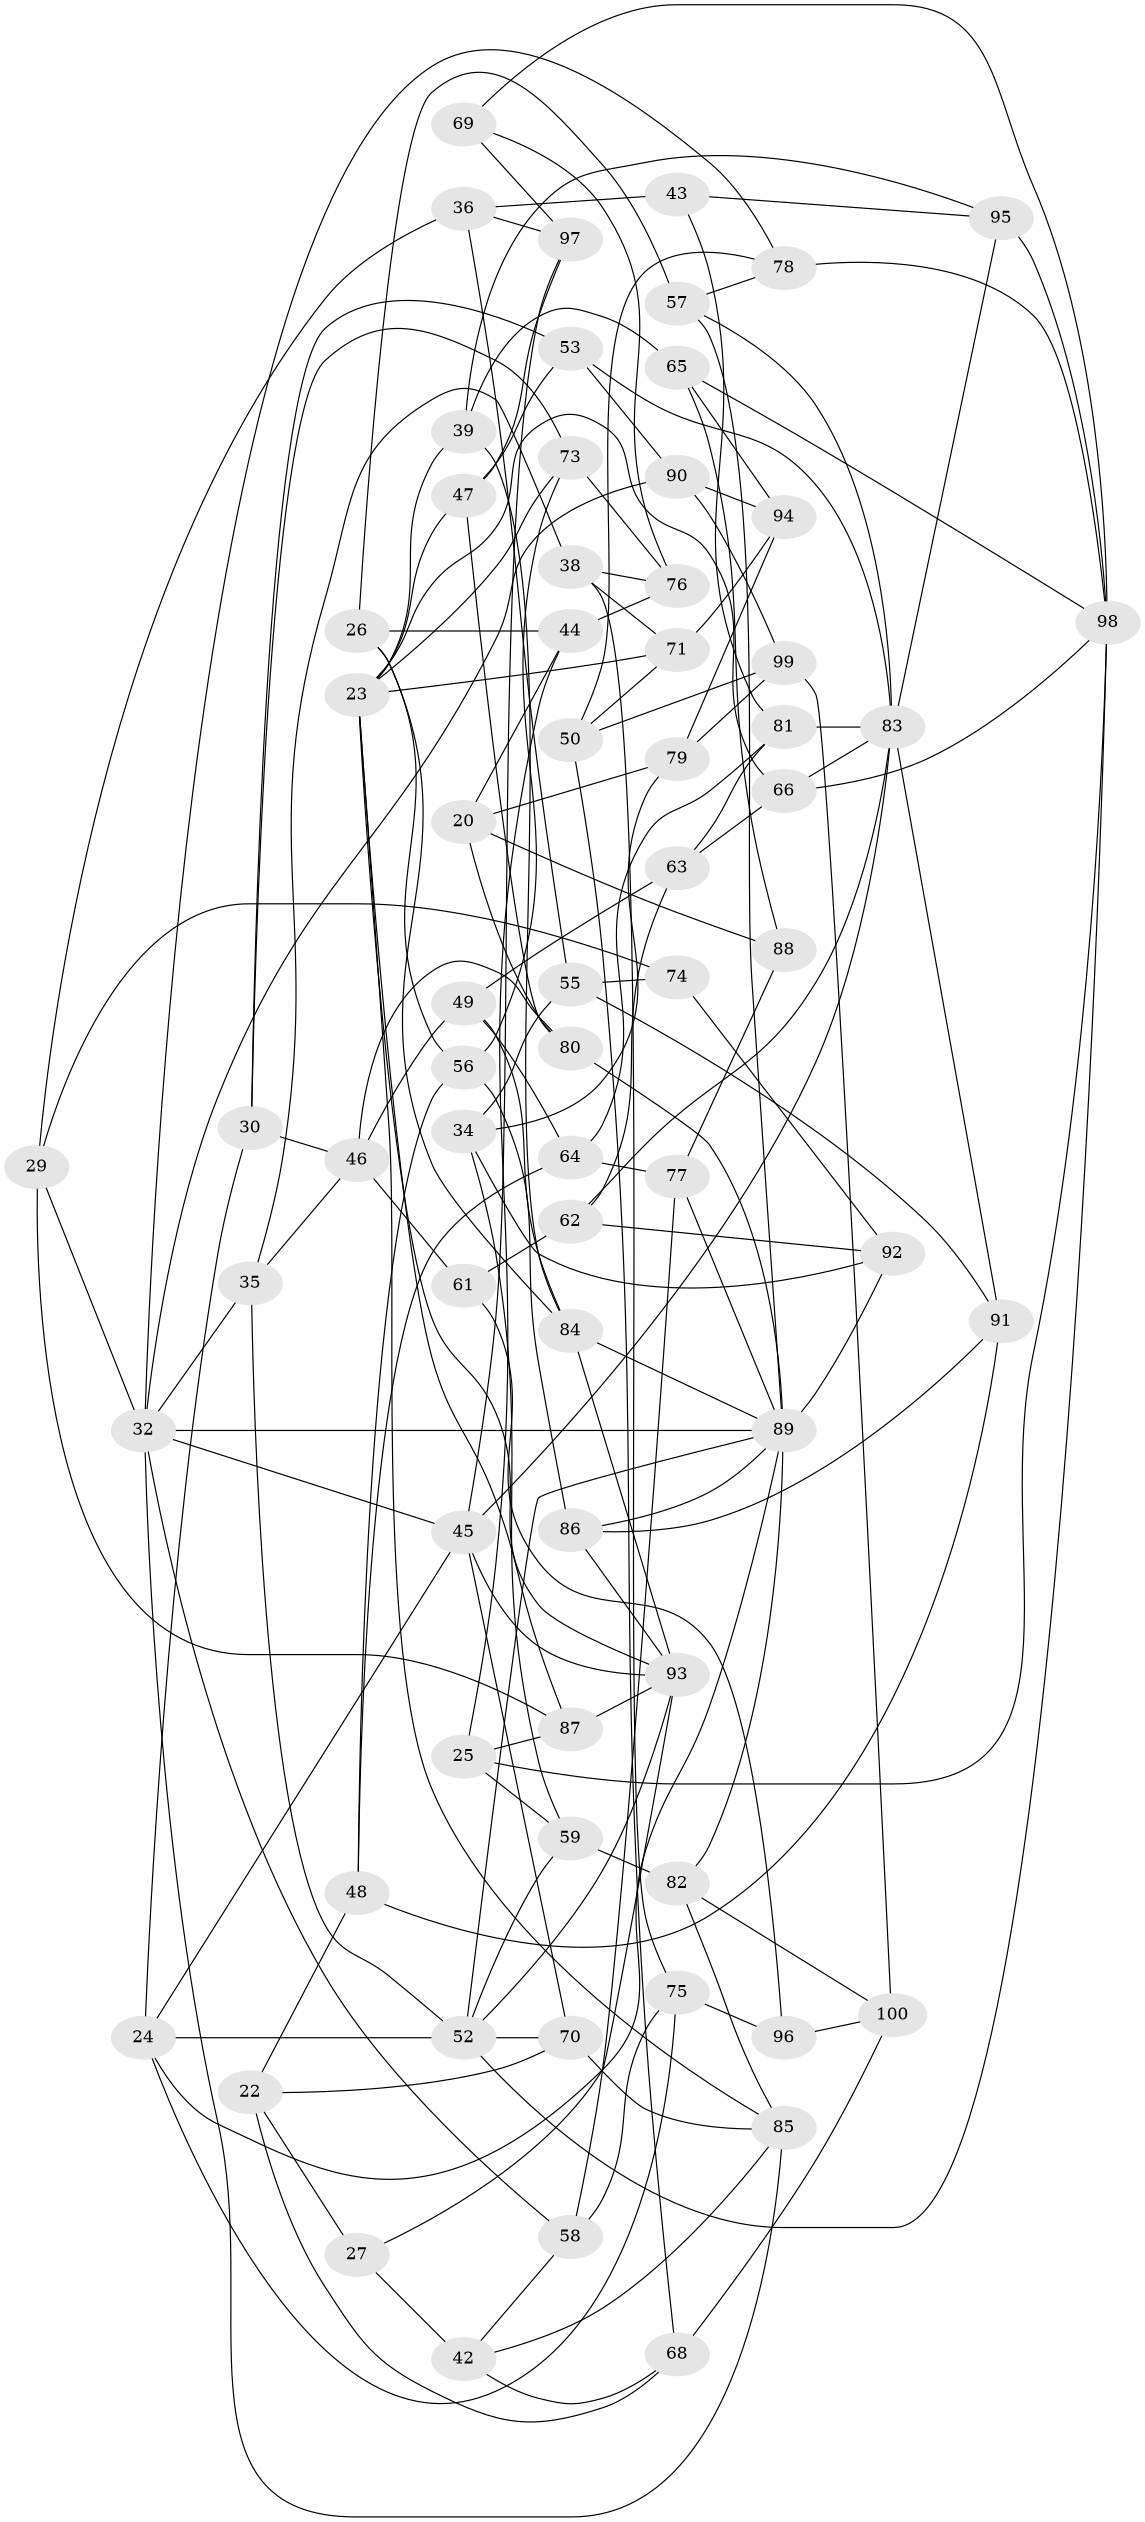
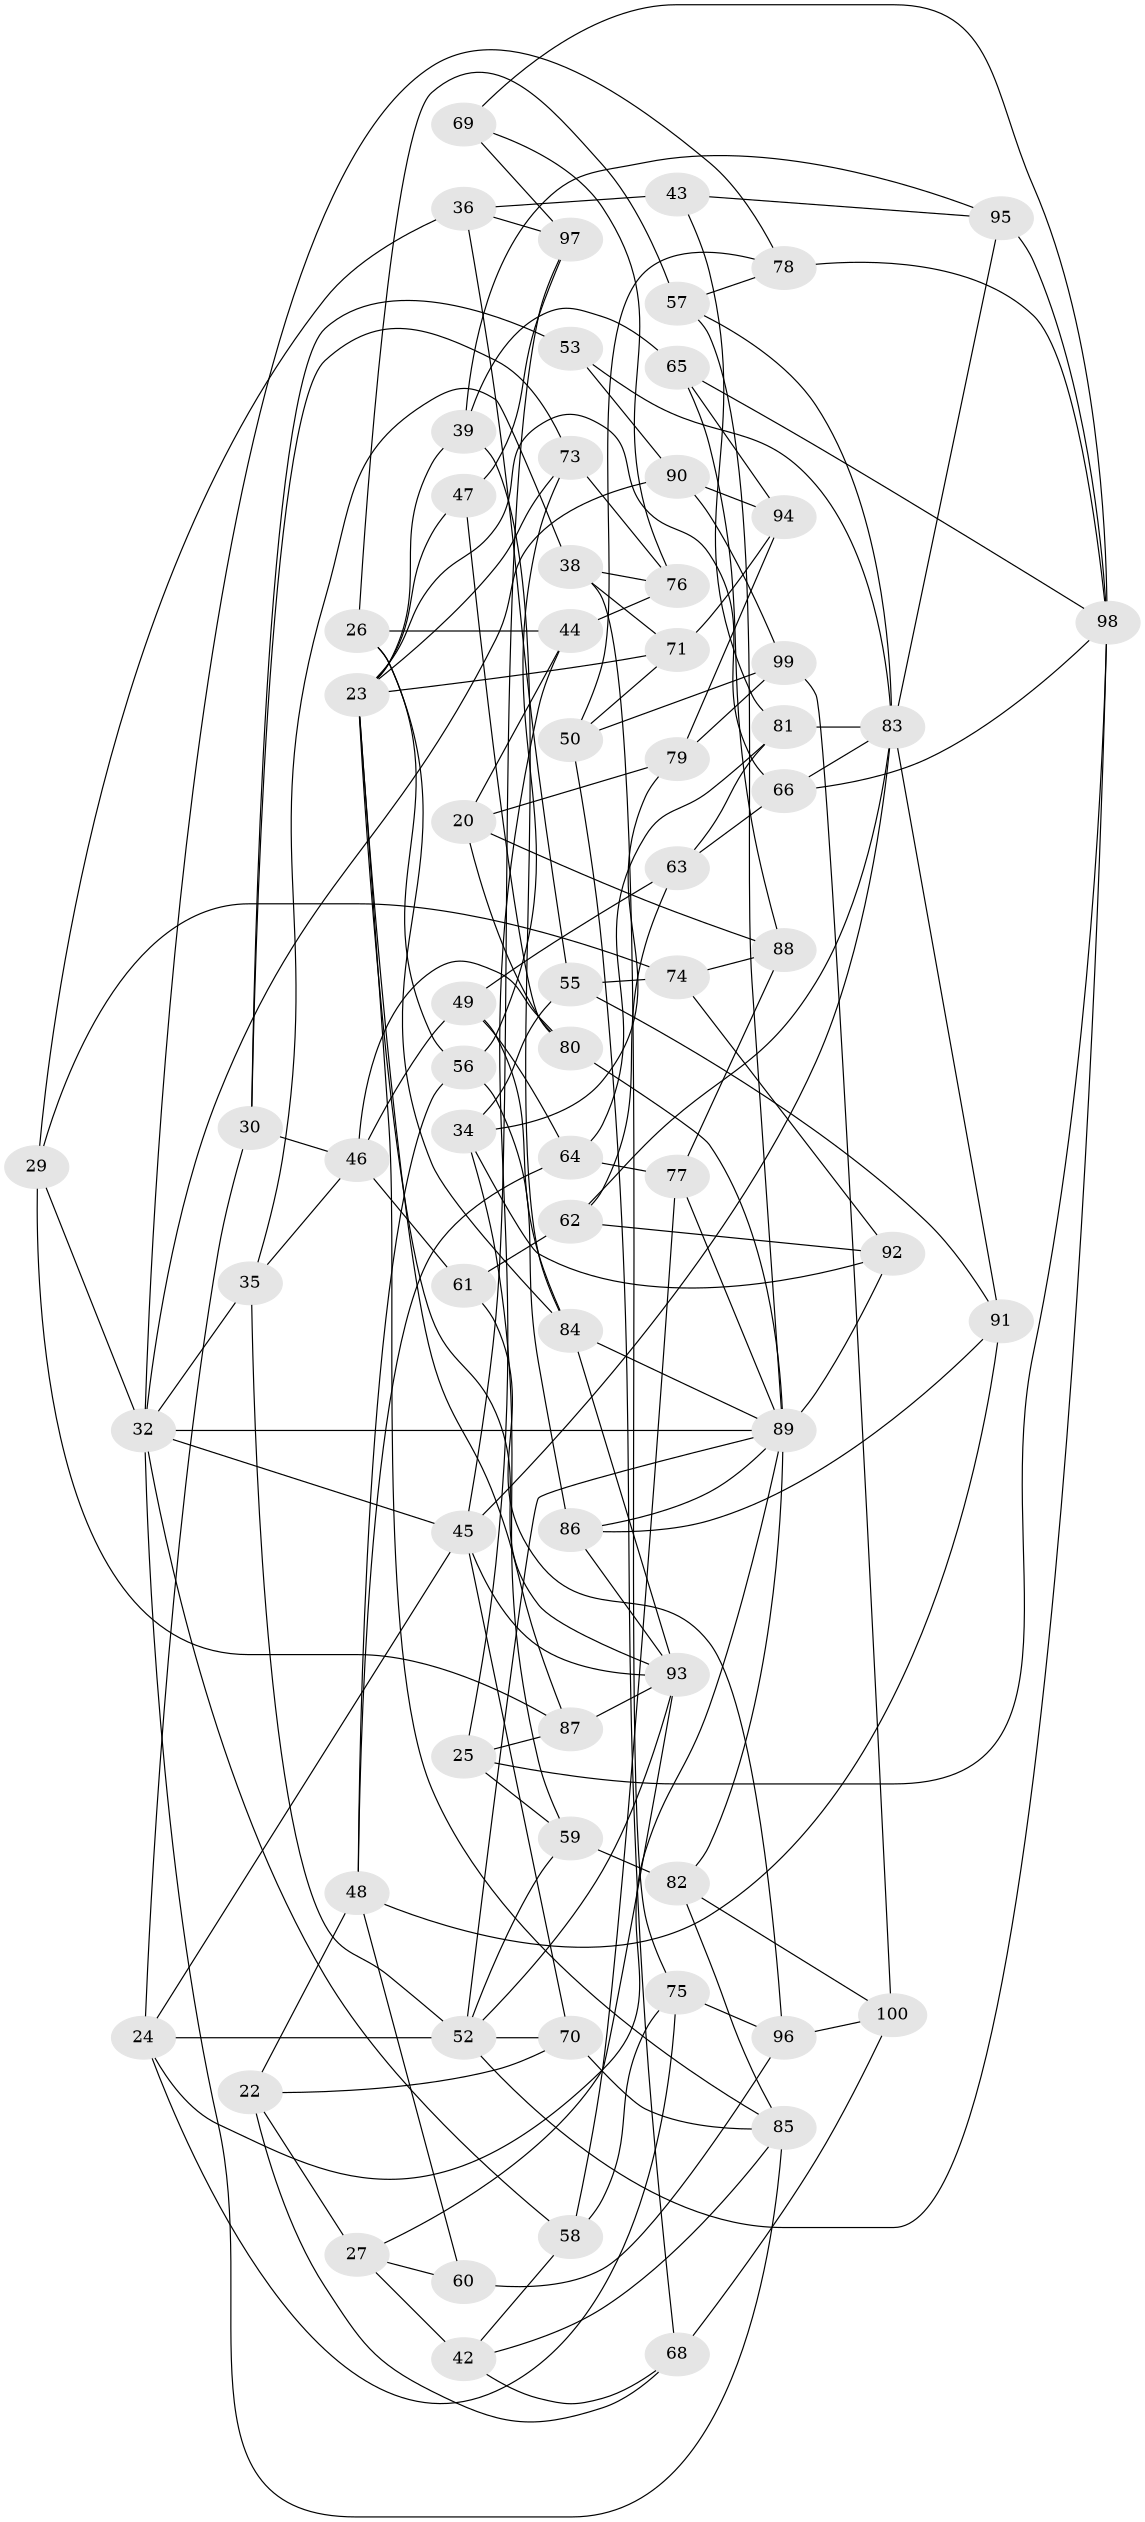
edge "53" -- "47": removed
edge "88" -- "74": added
node "60": added
